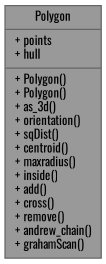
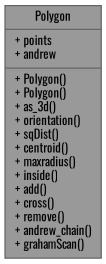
node "Polygon": text "+ hull" -> "+ andrew"
